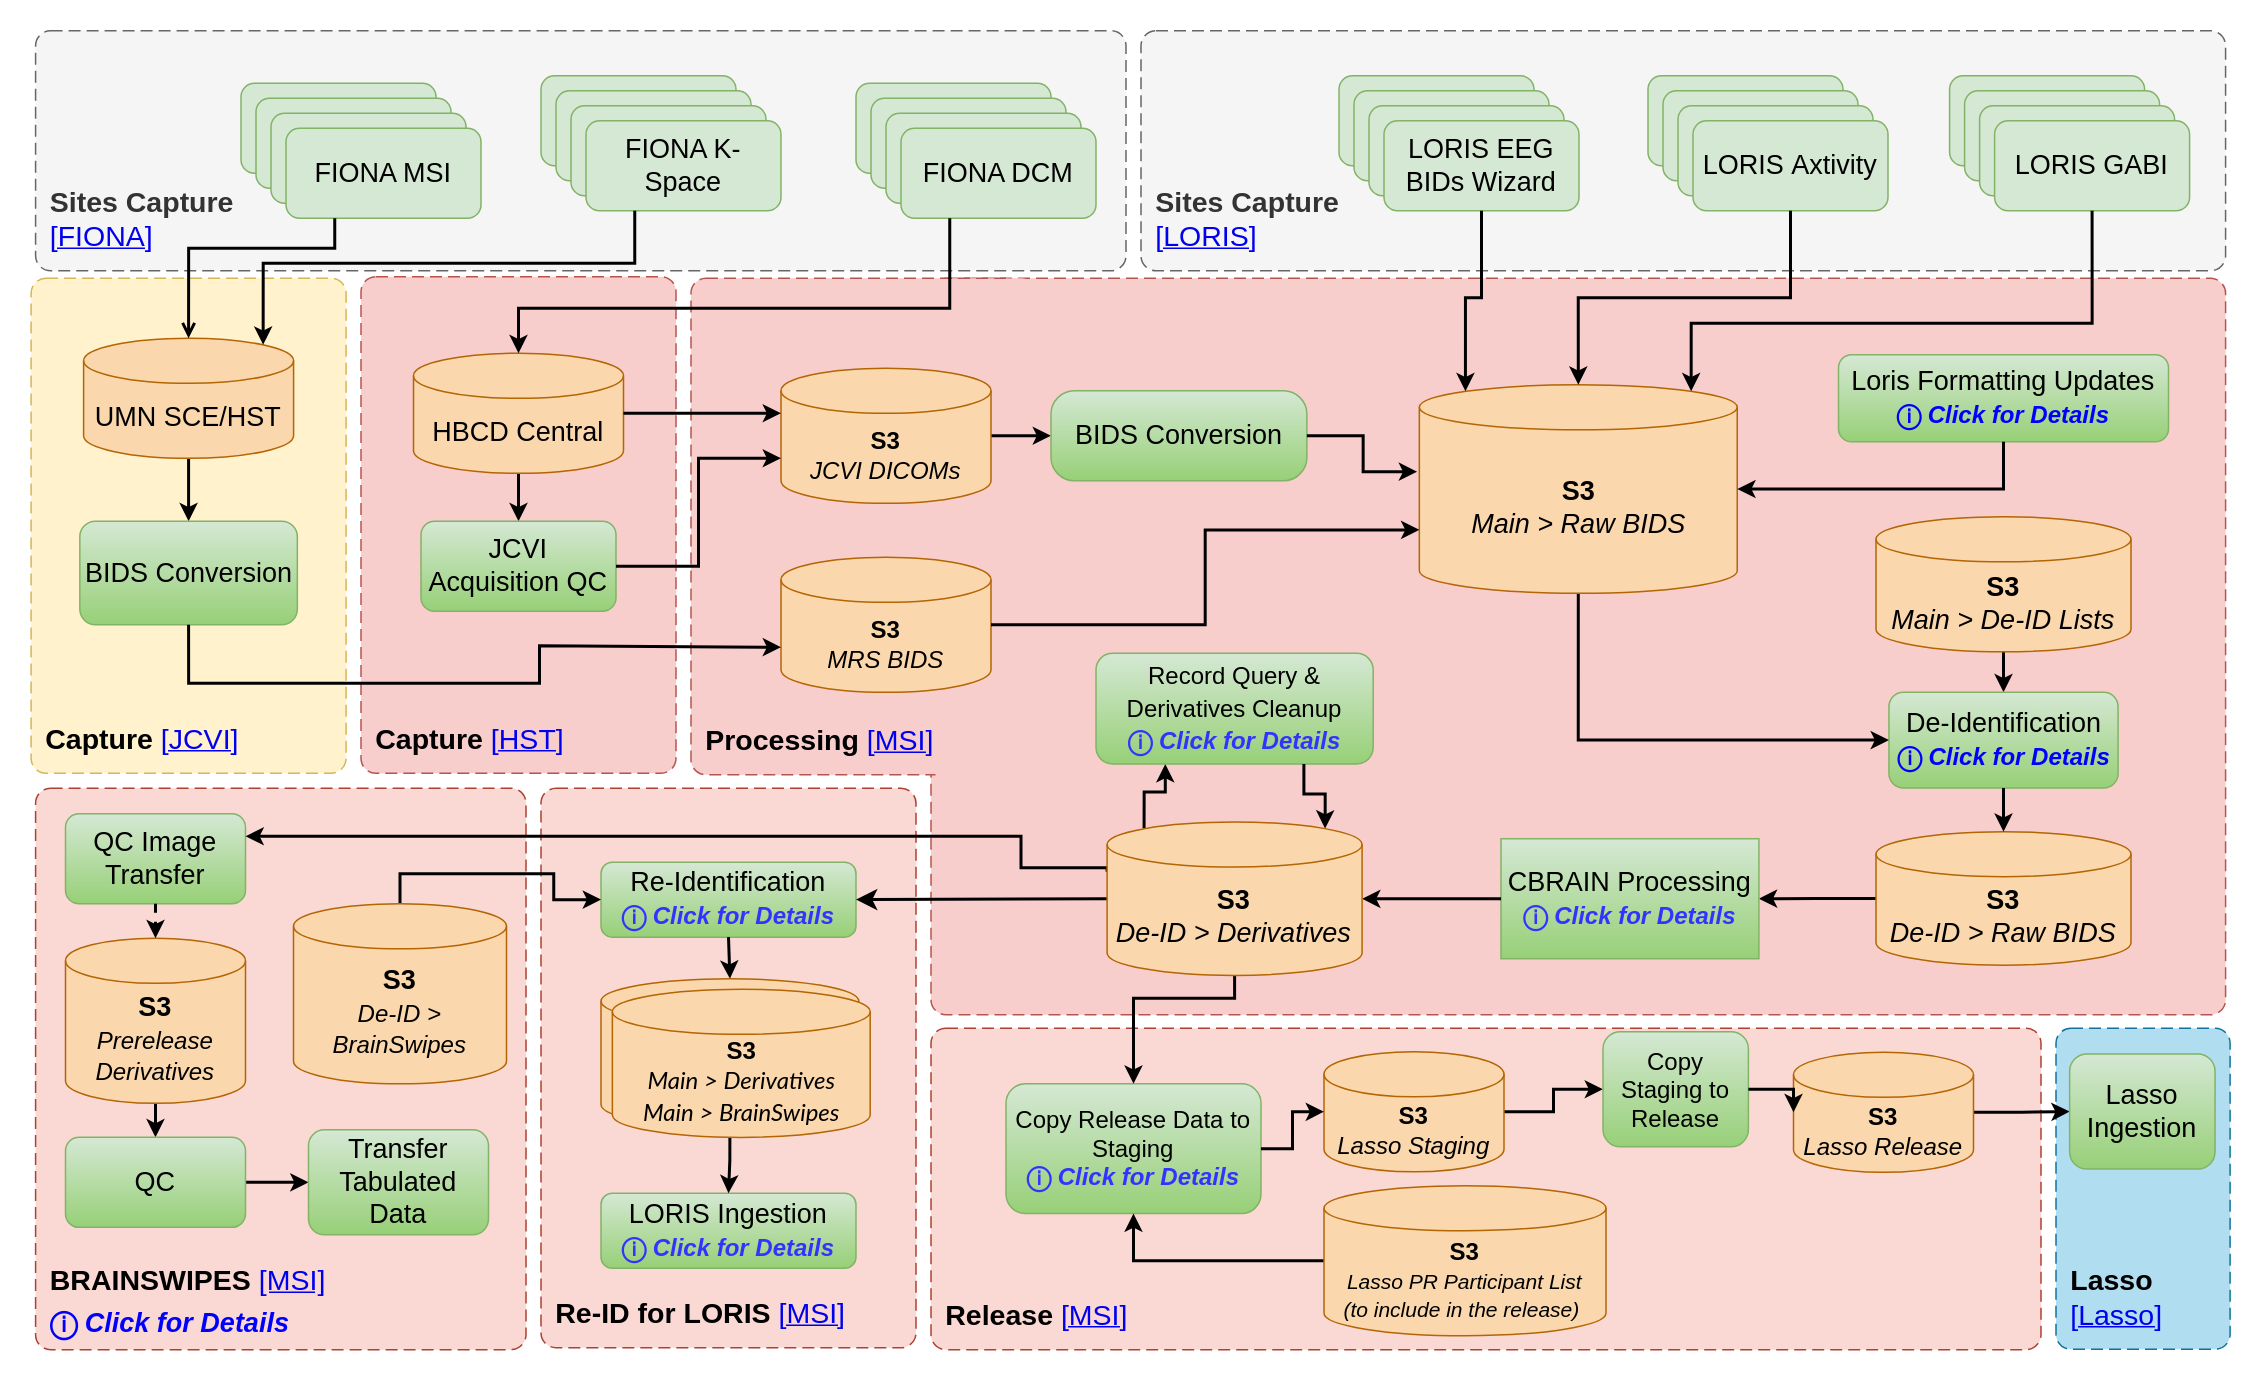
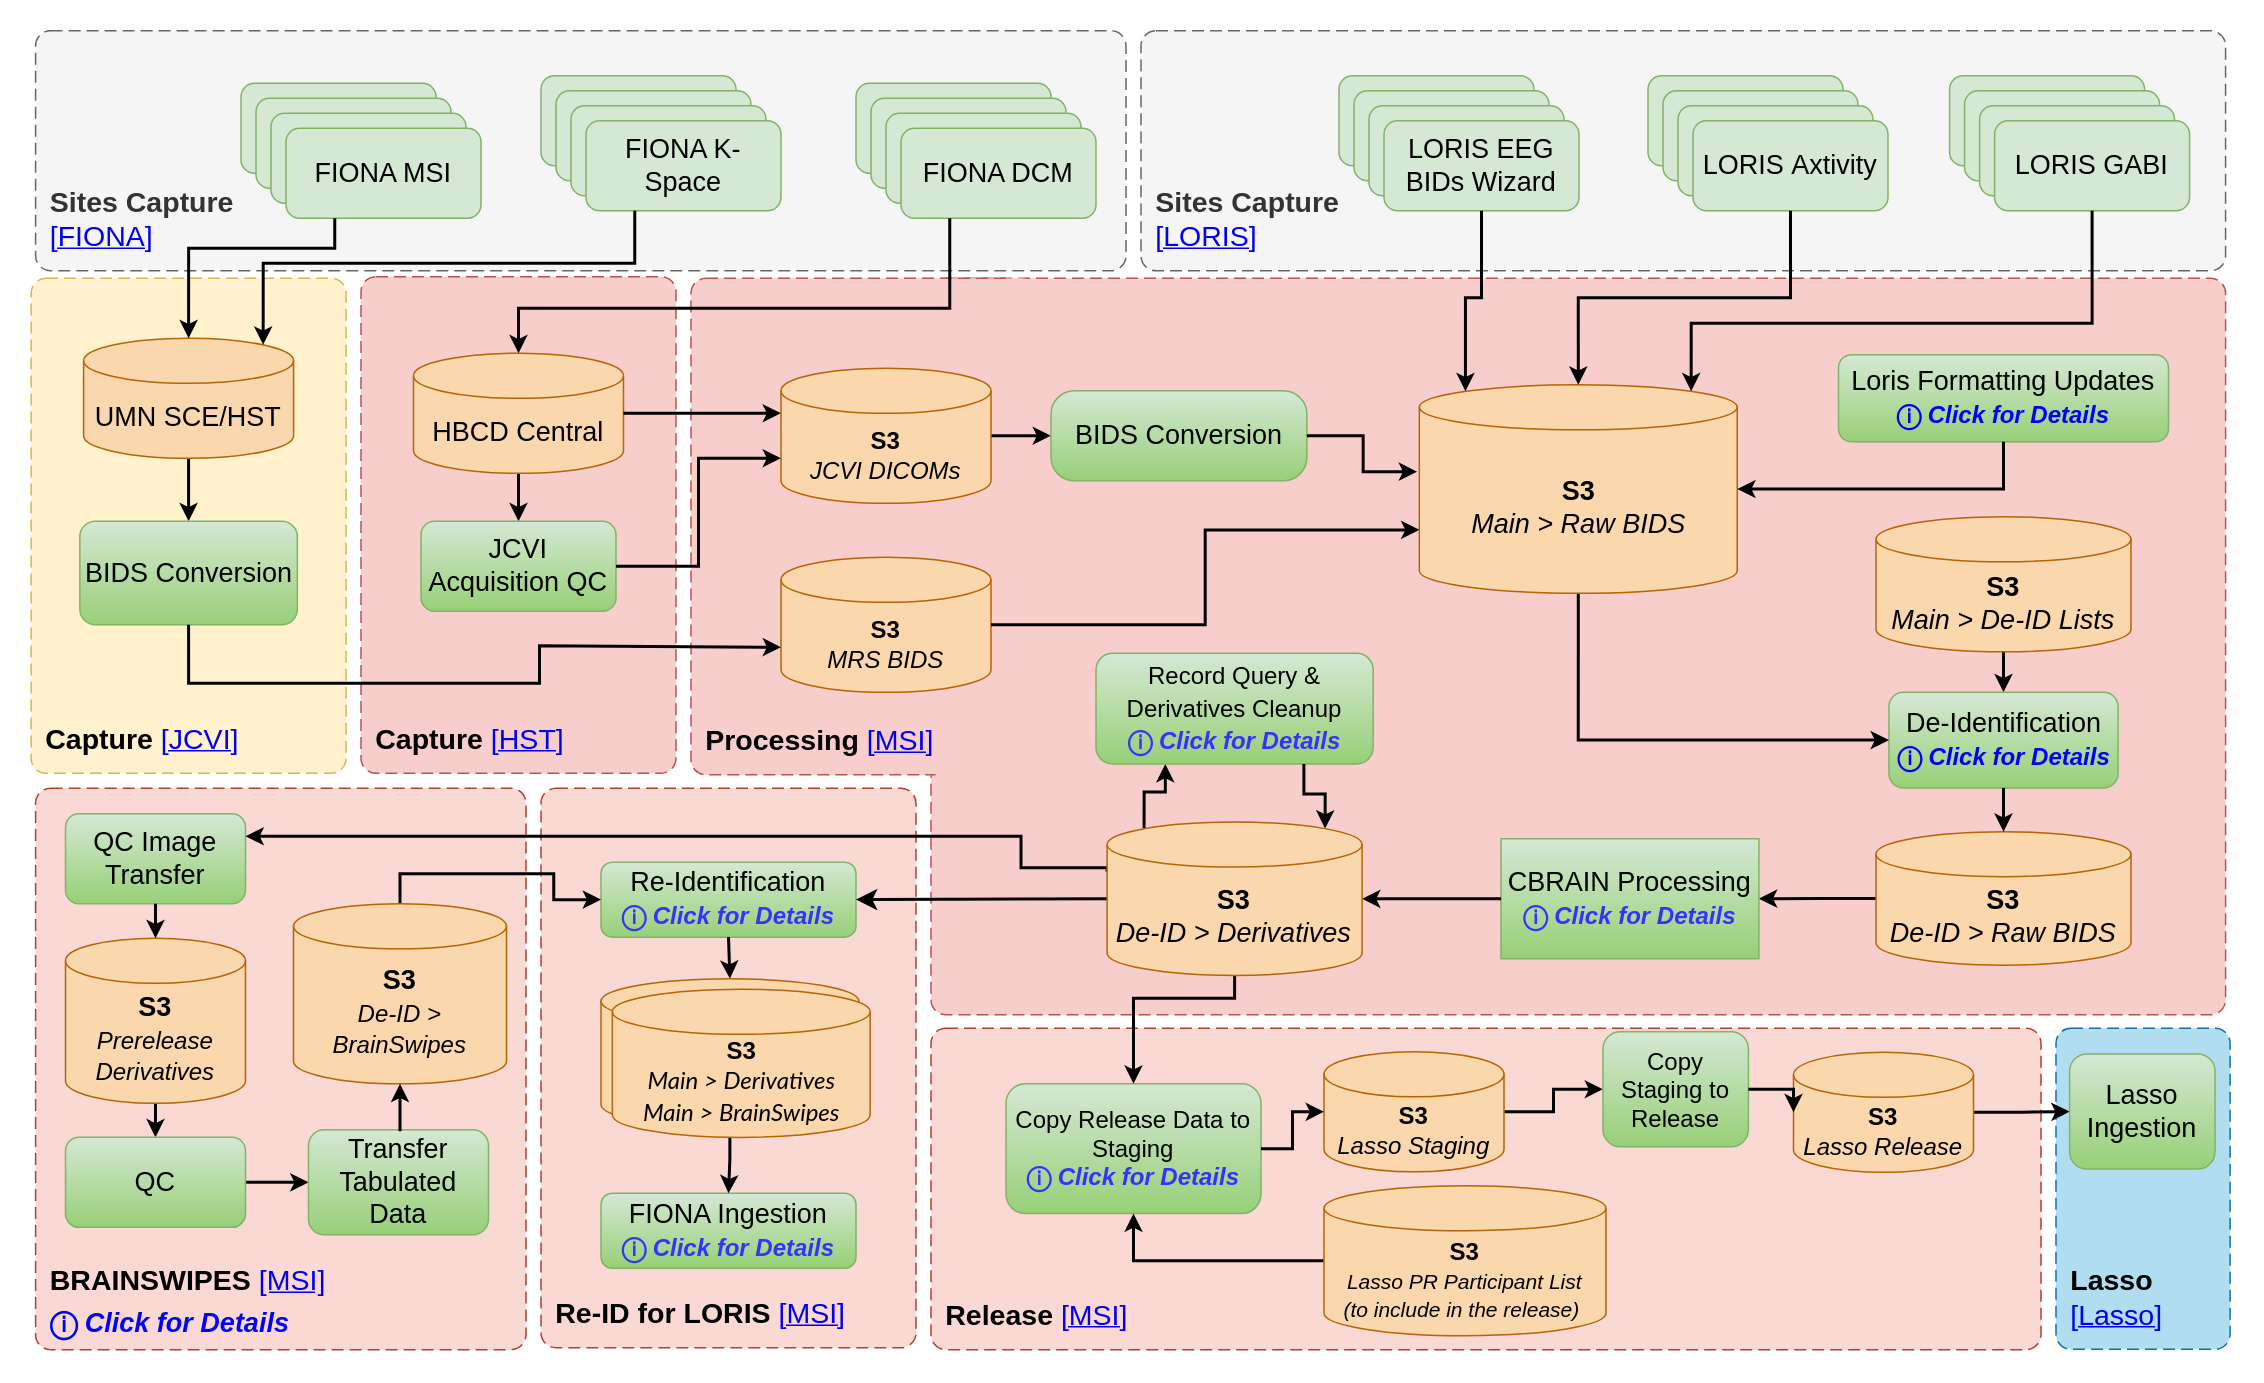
edge "FIONA MSI" -> "UMN SCE/HST": arrowhead open -> classic
edge "QC Image Transfer" -> "S3 Prerelease Derivatives": style dashed -> solid
edge "Transfer Tabulated Data" -> "S3 De-ID > BrainSwipes": added
node "LORIS Ingestion ⓘ Click for Details": label "LORIS Ingestion ⓘ Click for Details" -> "FIONA Ingestion ⓘ Click for Details"
